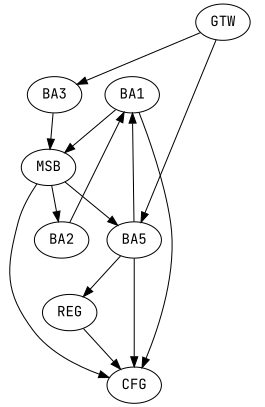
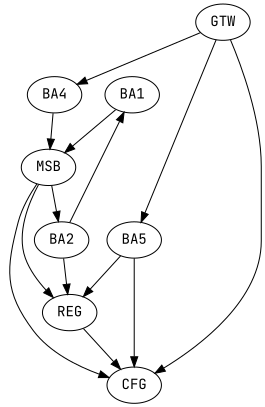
node "BA3": label "BA3" -> "BA4"
edge "BA5" -> "BA1": removed
edge "MSB" -> "BA5": now "MSB" -> "REG"
edge "BA1" -> "CFG": now "GTW" -> "CFG"
edge "BA2" -> "REG": added
